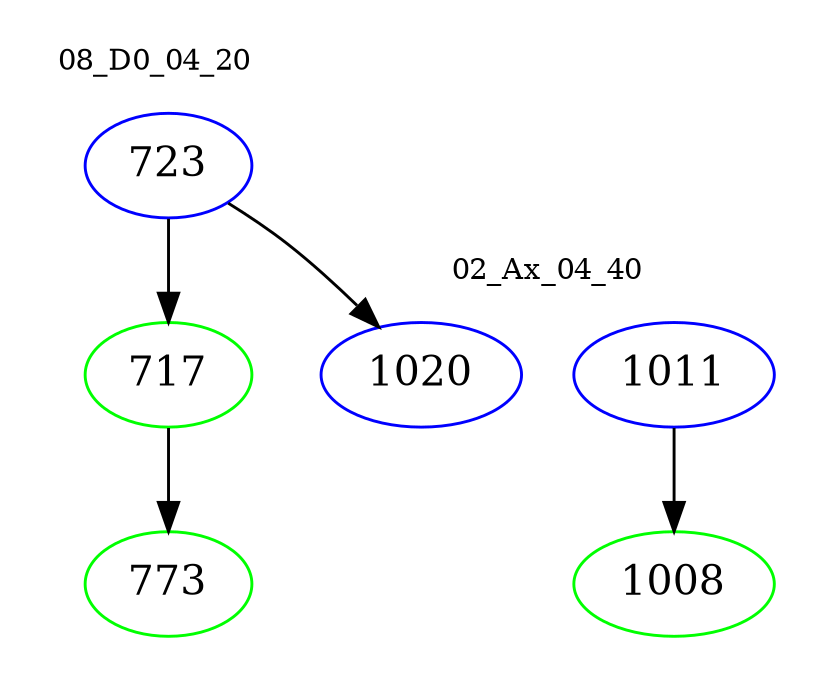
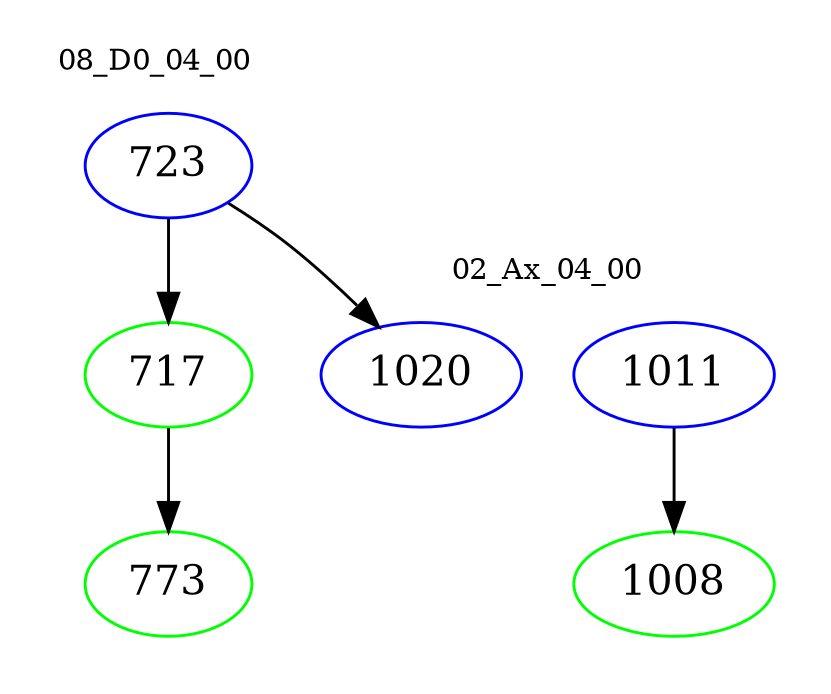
cluster "08_D0_04_20": label "08_D0_04_20" -> "08_D0_04_00"
cluster "02_Ax_04_40": label "02_Ax_04_40" -> "02_Ax_04_00"
